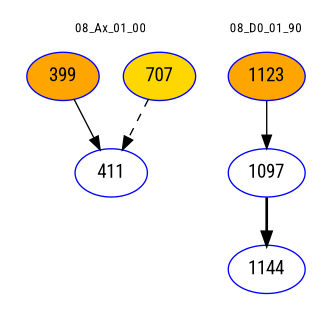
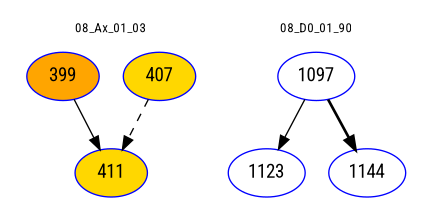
cluster "08_Ax_01_00": label "08_Ax_01_00" -> "08_Ax_01_03"
node "707": label "707" -> "407"
node "1123": fillcolor orange -> white
edge "1123" -> "1097": reversed
node "411": fillcolor white -> gold
